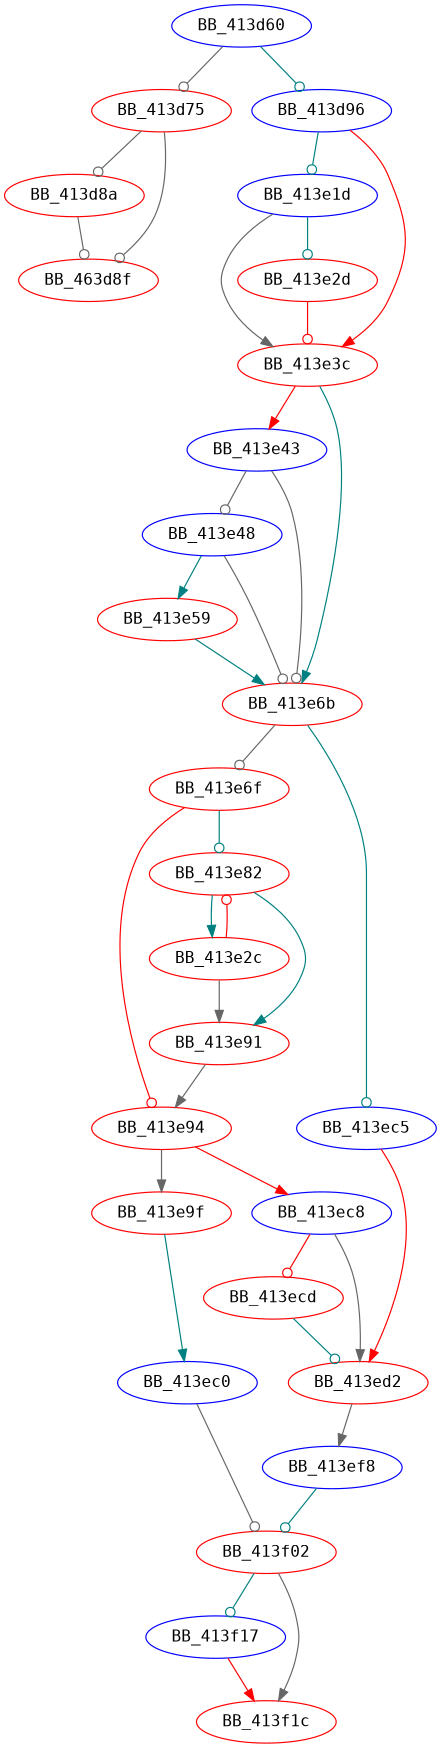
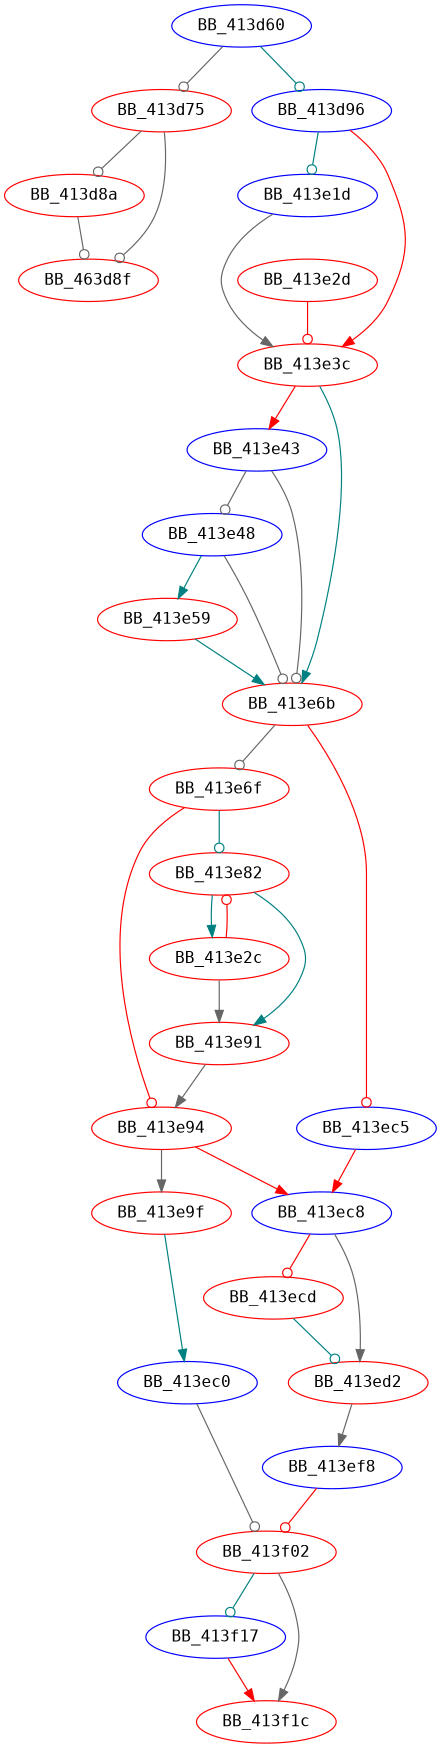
edge "BB_413e1d" -> "BB_413e2d": removed
edge "BB_413e6b" -> "BB_413ec5": color teal -> red
edge "BB_413ec5" -> "BB_413ed2": now "BB_413ec5" -> "BB_413ec8"
edge "BB_413ef8" -> "BB_413f02": color teal -> red
